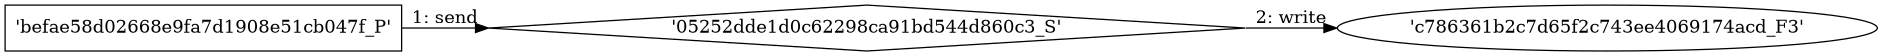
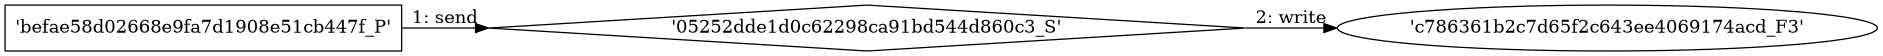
node "'befae58d02668e9fa7d1908e51cb047f_P'": label "'befae58d02668e9fa7d1908e51cb047f_P'" -> "'befae58d02668e9fa7d1908e51cb447f_P'"
node "'c786361b2c7d65f2c743ee4069174acd_F3'": label "'c786361b2c7d65f2c743ee4069174acd_F3'" -> "'c786361b2c7d65f2c643ee4069174acd_F3'"
